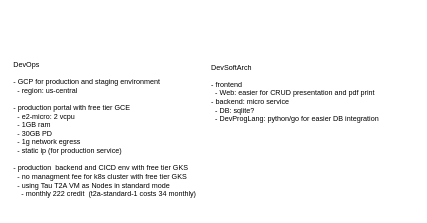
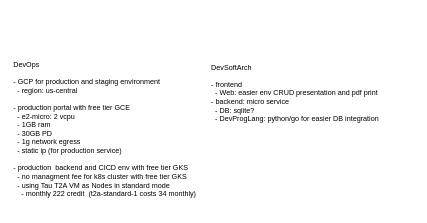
node "DevSoftArch - frontend - Web: easier for CRUD presentation and pdf print - backend: micro service - DB: sqlite? - DevProgLang: python/go for easier DB integration": label "DevSoftArch - frontend - Web: easier for CRUD presentation and pdf print - backend: micro service - DB: sqlite? - DevProgLang: python/go for easier DB integration" -> "DevSoftArch - frontend - Web: easier env CRUD presentation and pdf print - backend: micro service - DB: sqlite? - DevProgLang: python/go for easier DB integration"
